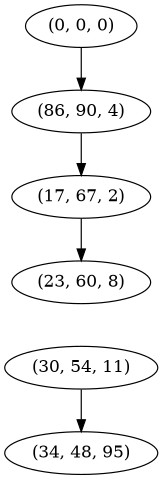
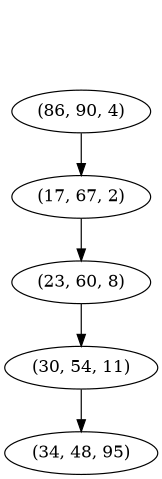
node "(0, 0, 0)": removed
edge "(23, 60, 8)" -> "(30, 54, 11)": added
